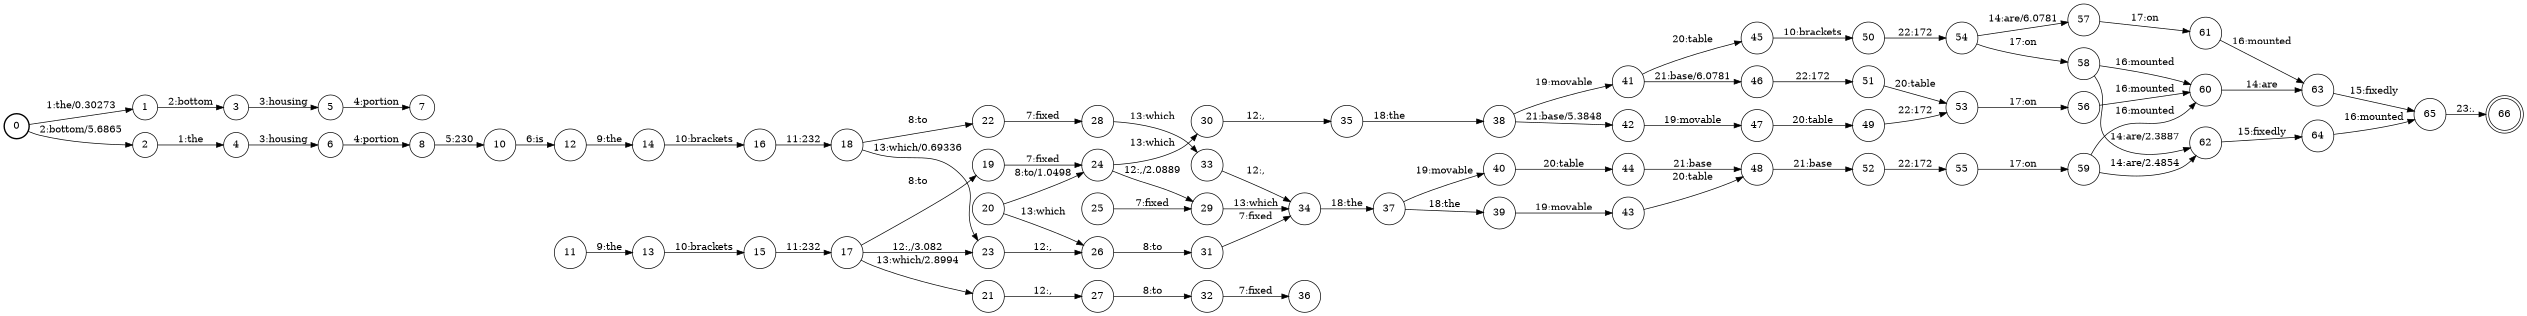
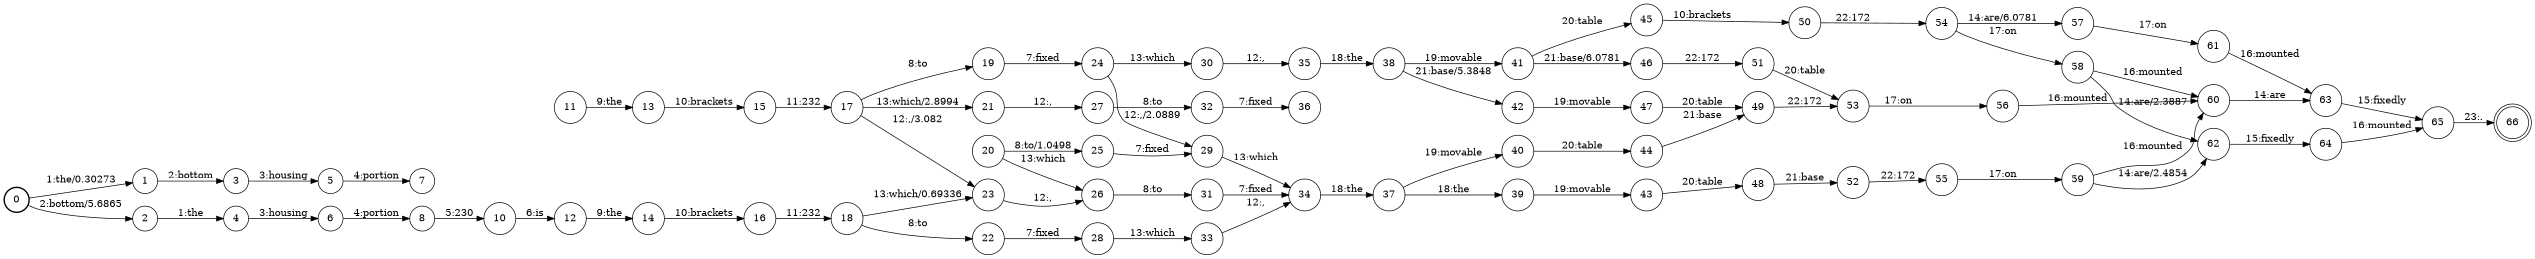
edge "44" -> "48": now "44" -> "49"
edge "20" -> "24": now "20" -> "25"
